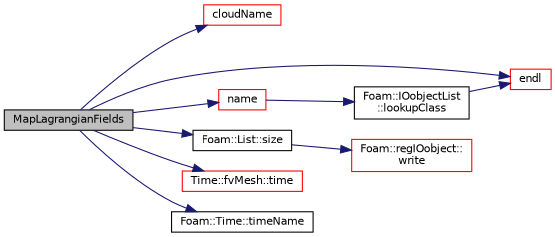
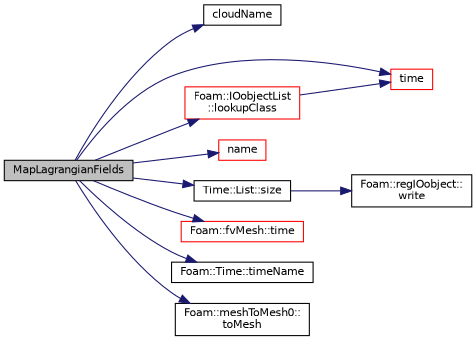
node "cloudName": color red -> black
node "endl": label "endl" -> "time"
edge "name" -> "Foam::IOobjectList ::lookupClass": now "MapLagrangianFields" -> "Foam::IOobjectList ::lookupClass"
node "Foam::IOobjectList ::lookupClass": color black -> red
node "Foam::List::size": label "Foam::List::size" -> "Time::List::size"
node "Foam::regIOobject:: write": color red -> black
node "Time::fvMesh::time": label "Time::fvMesh::time" -> "Foam::fvMesh::time"
node "Foam::meshToMesh0:: toMesh": added
